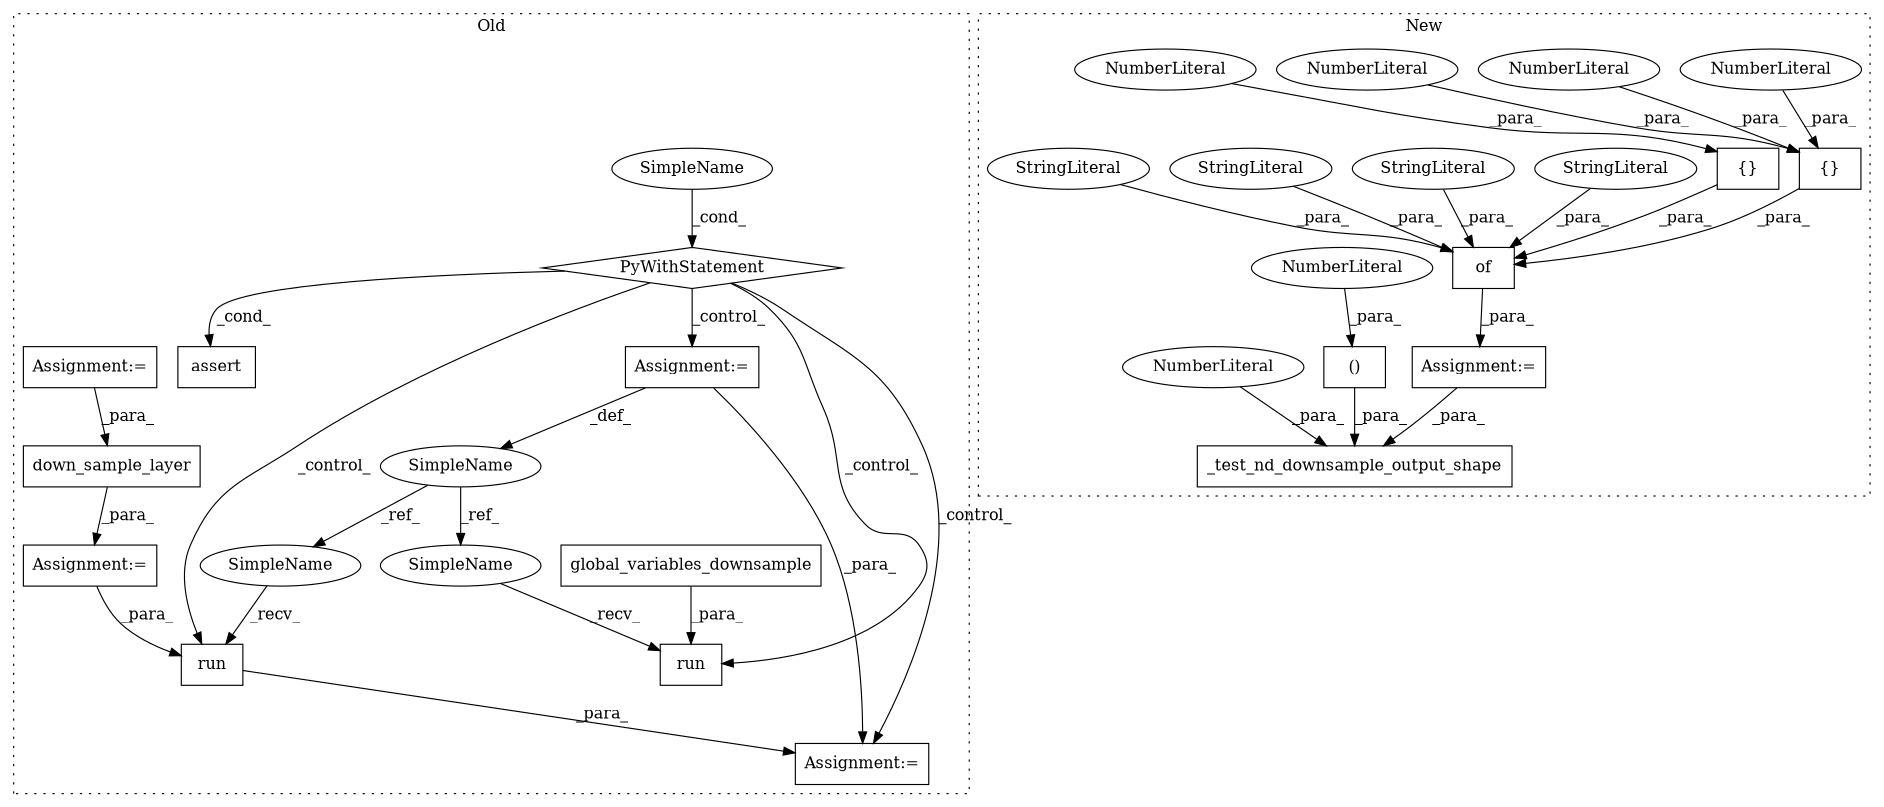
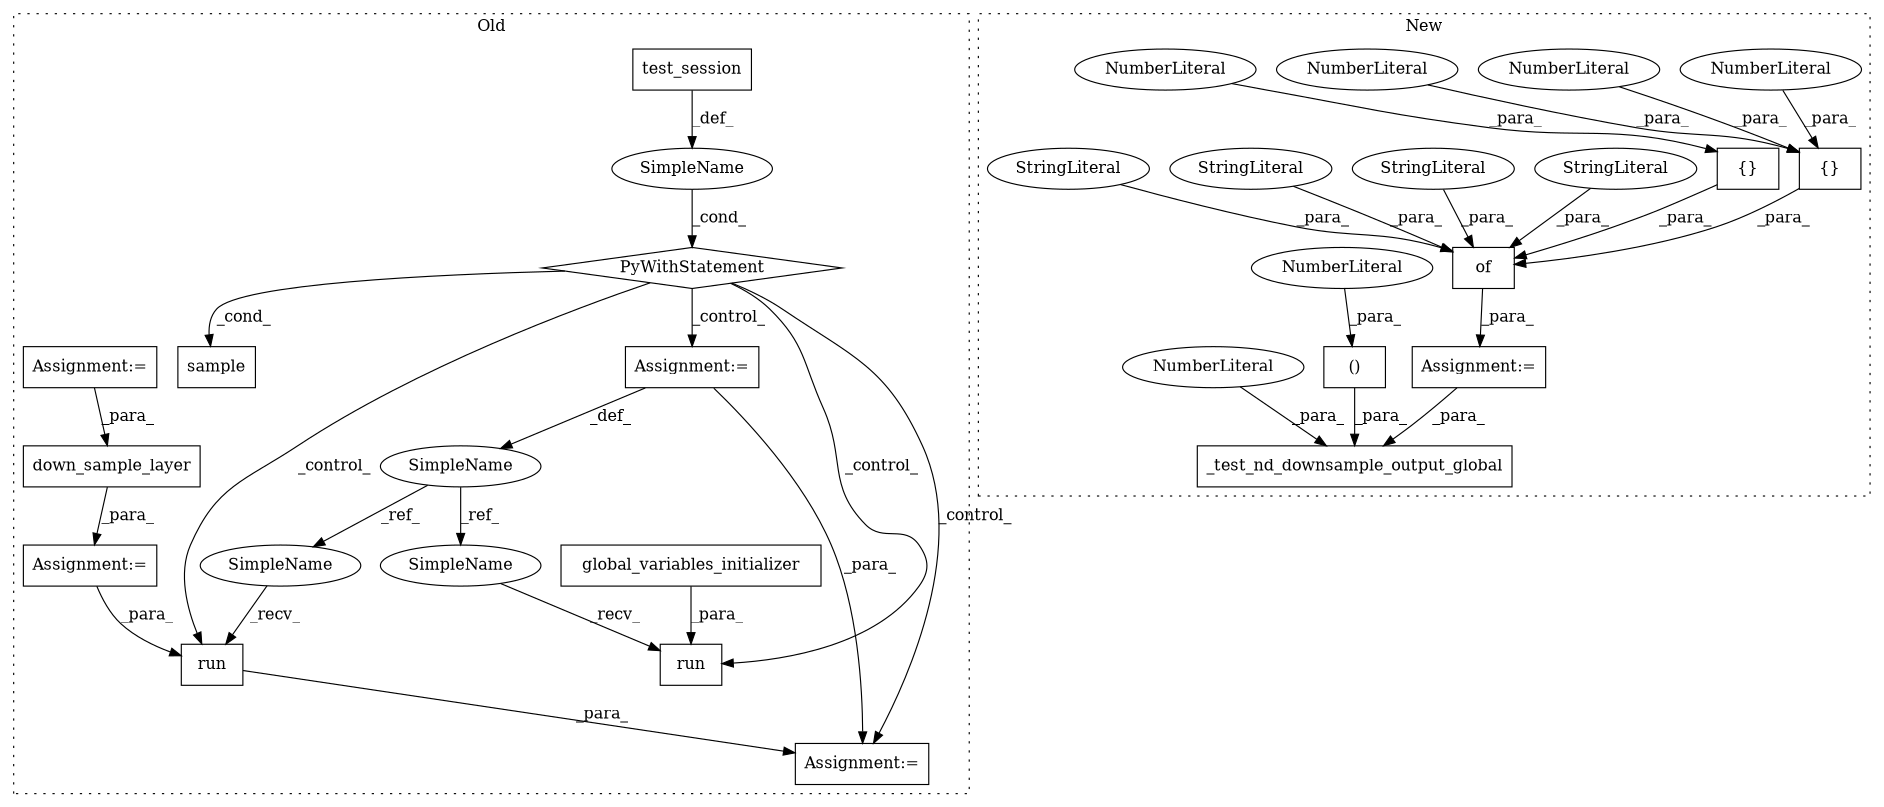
node "test_session": added
node "assert": label "assert" -> "sample"
node "_test_nd_downsample_output_shape": label "_test_nd_downsample_output_shape" -> "_test_nd_downsample_output_global"
node "global_variables_downsample": label "global_variables_downsample" -> "global_variables_initializer"
